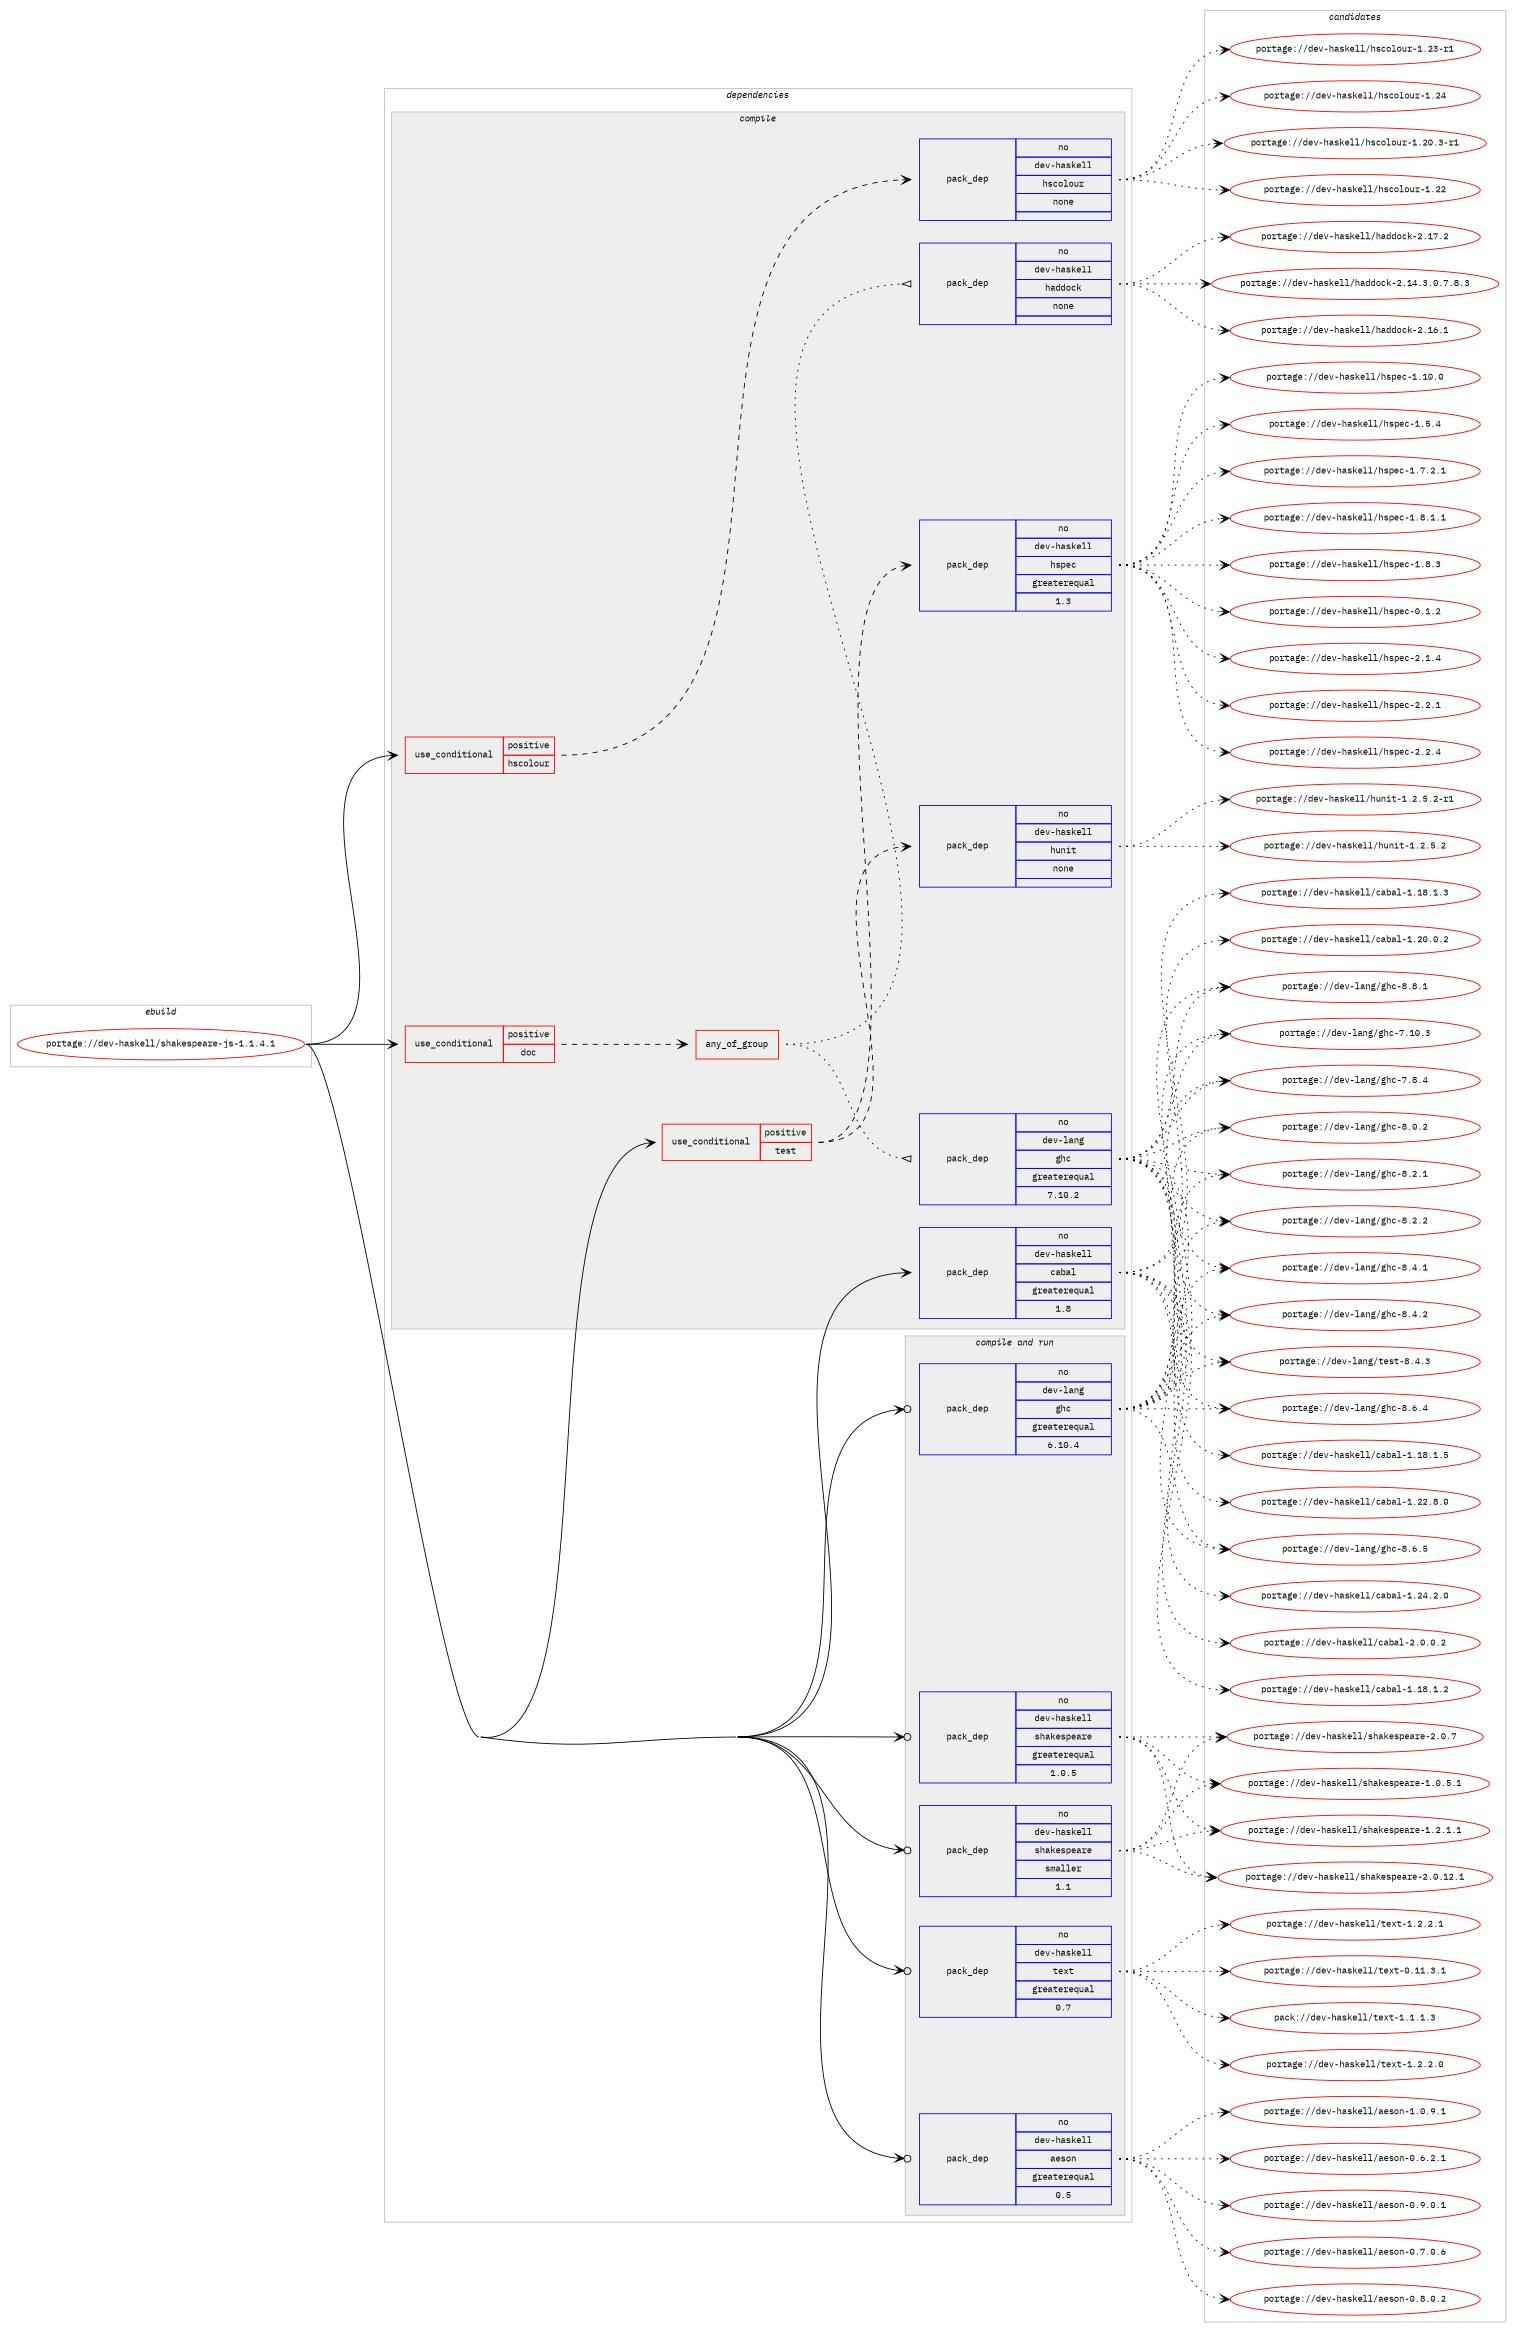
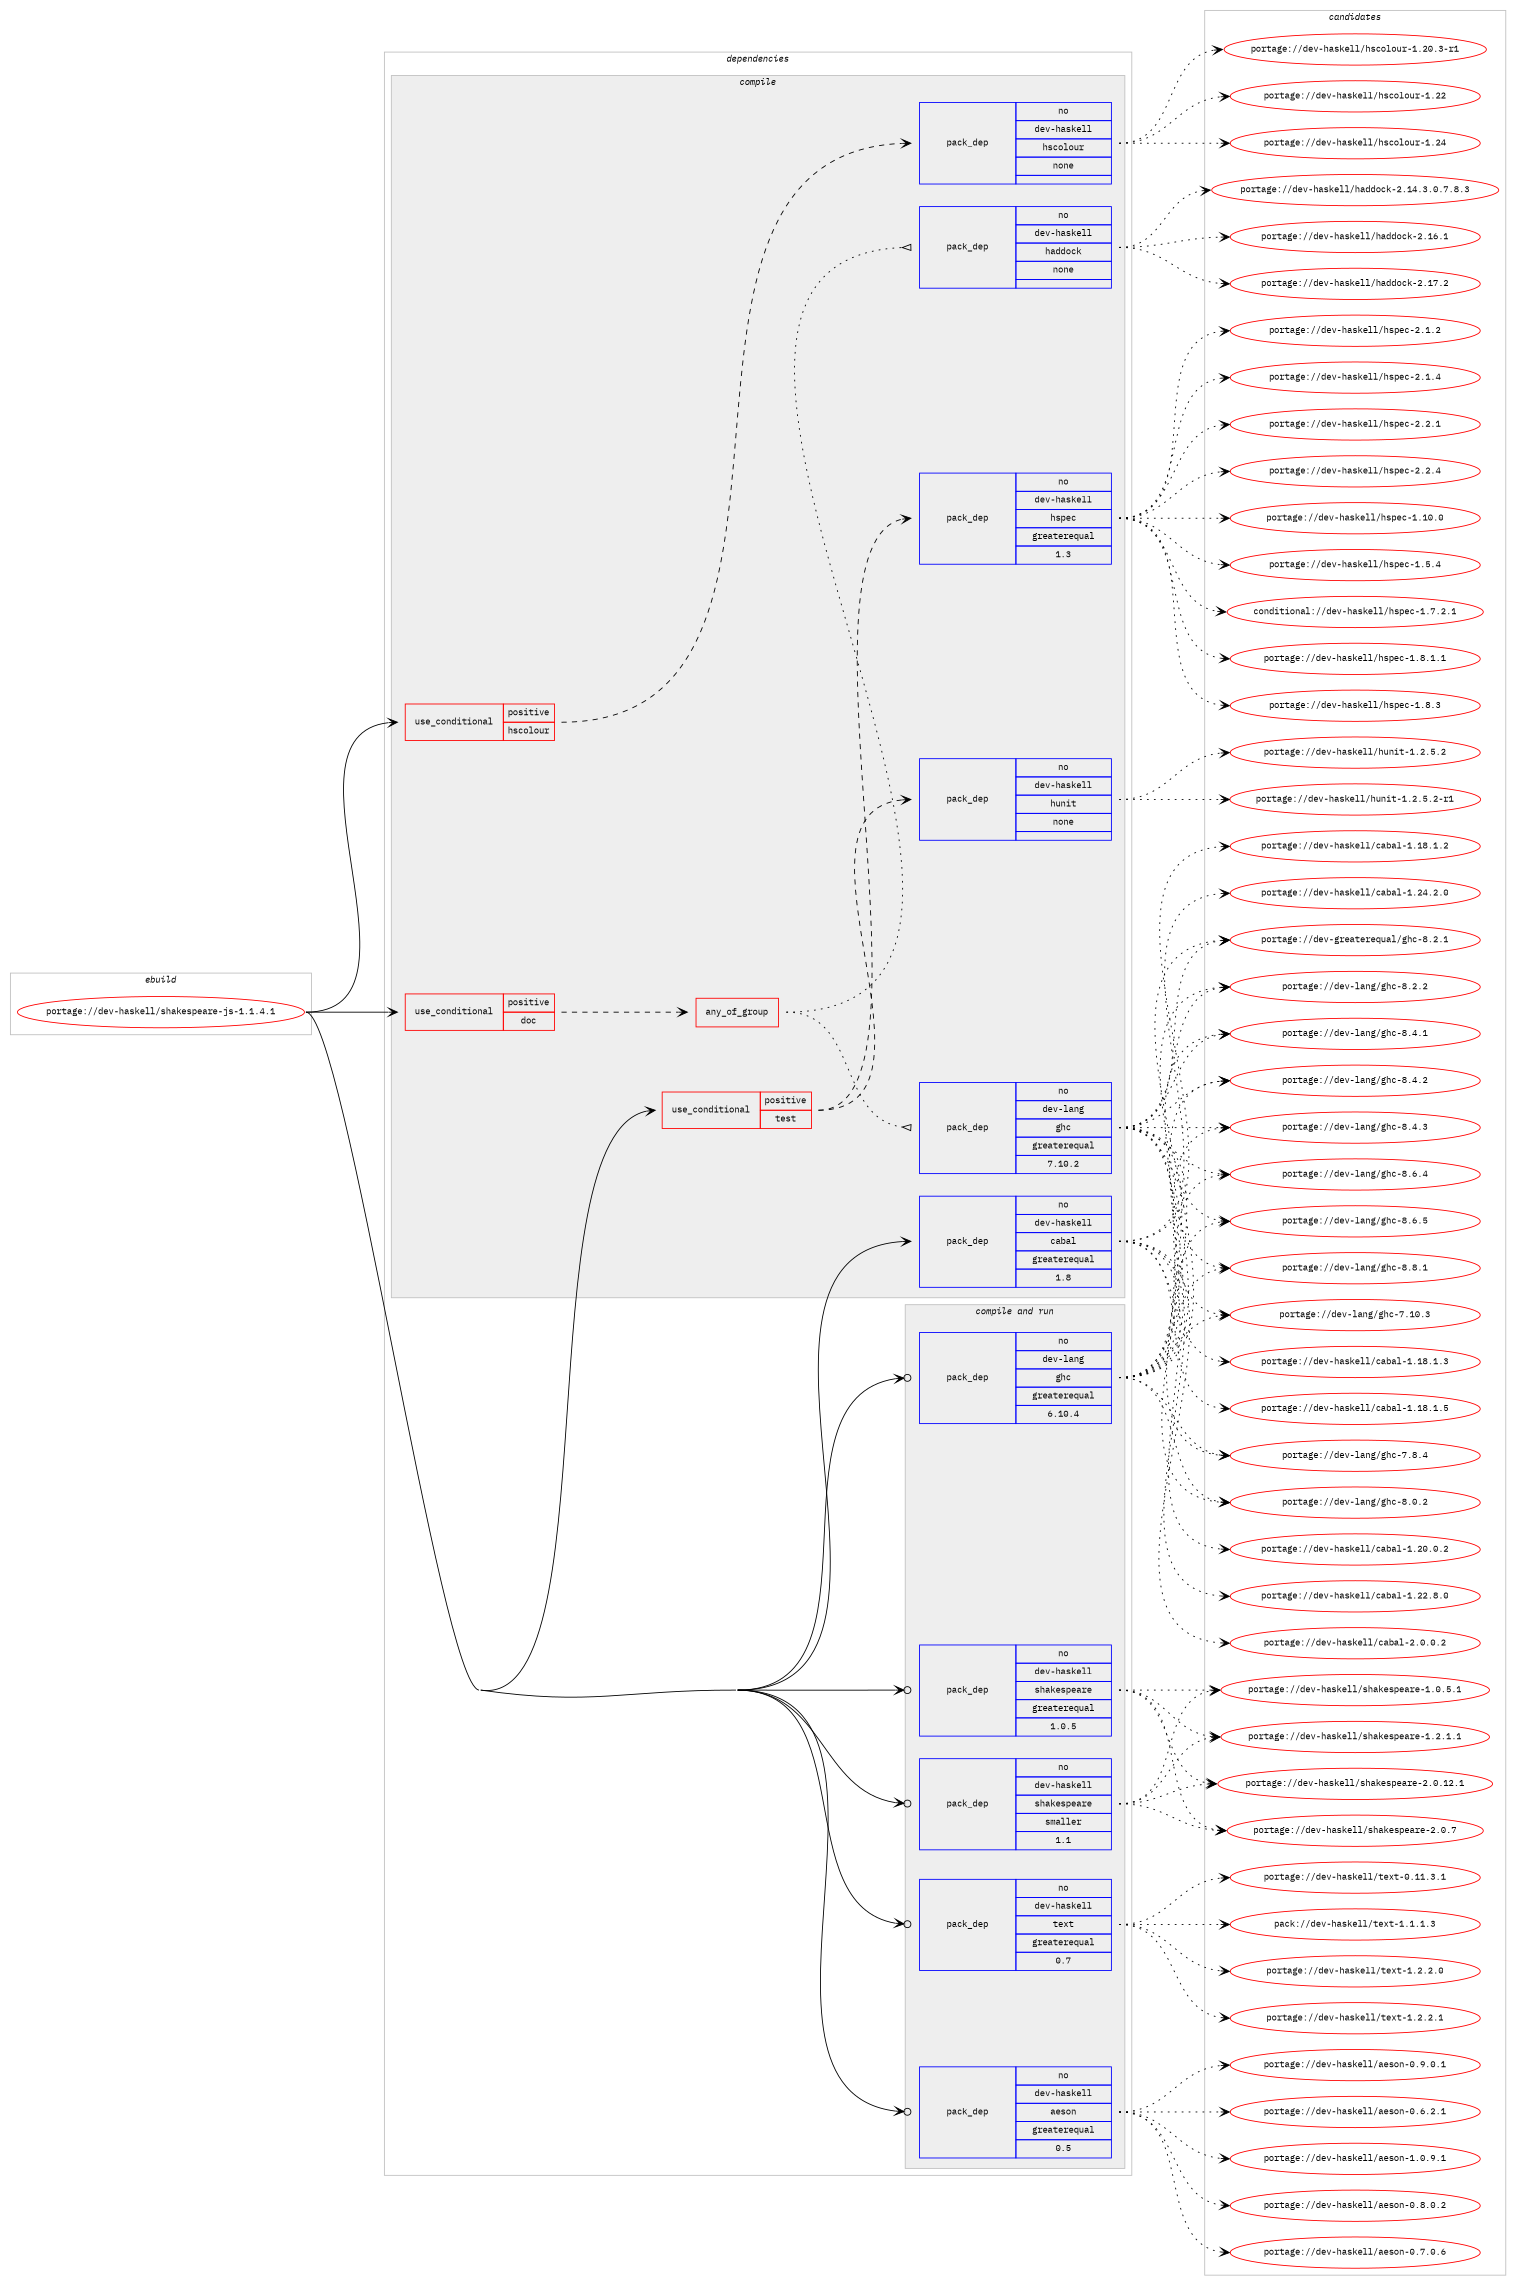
node "portage://dev-haskell/hscolour-1.23-r1": removed
node "portage://dev-haskell/hspec-1.7.2.1": label "portage://dev-haskell/hspec-1.7.2.1" -> "conditional://dev-haskell/hspec-1.7.2.1"
node "portage://dev-haskell/hspec-0.1.2": label "portage://dev-haskell/hspec-0.1.2" -> "portage://dev-haskell/hspec-2.1.2"
node "portage://dev-lang/ghc-8.2.1": label "portage://dev-lang/ghc-8.2.1" -> "portage://dev-greaterequal/ghc-8.2.1"
node "portage://dev-lang/test-8.4.3": label "portage://dev-lang/test-8.4.3" -> "portage://dev-lang/ghc-8.4.3"
